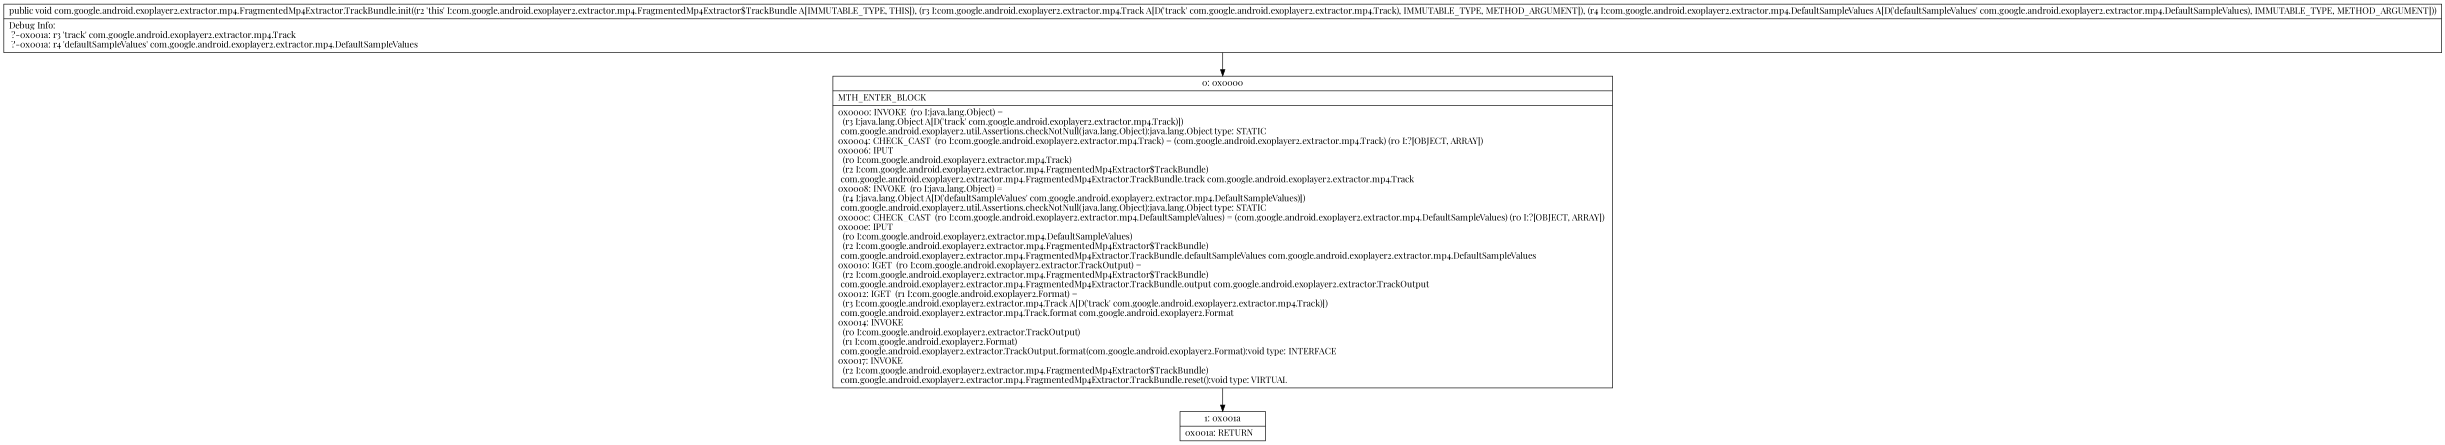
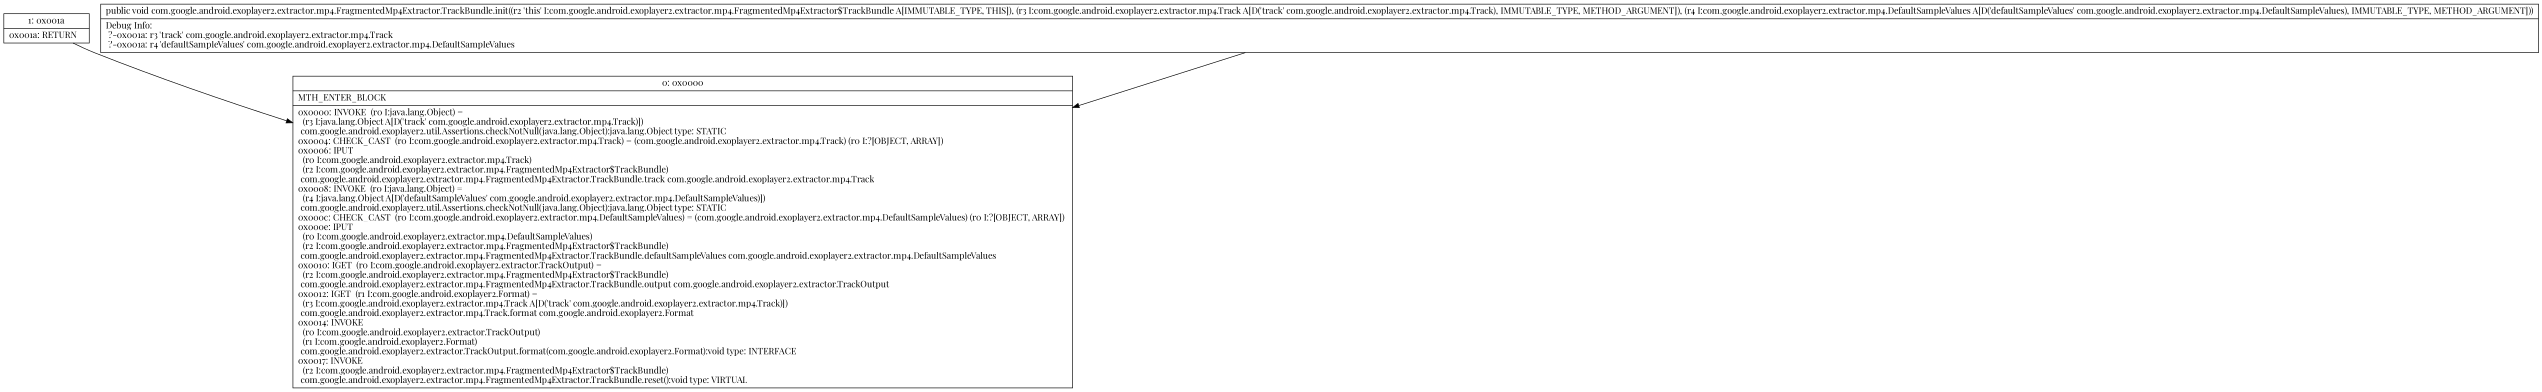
edge "0: 0x0000" -> "1: 0x001a": reversed
